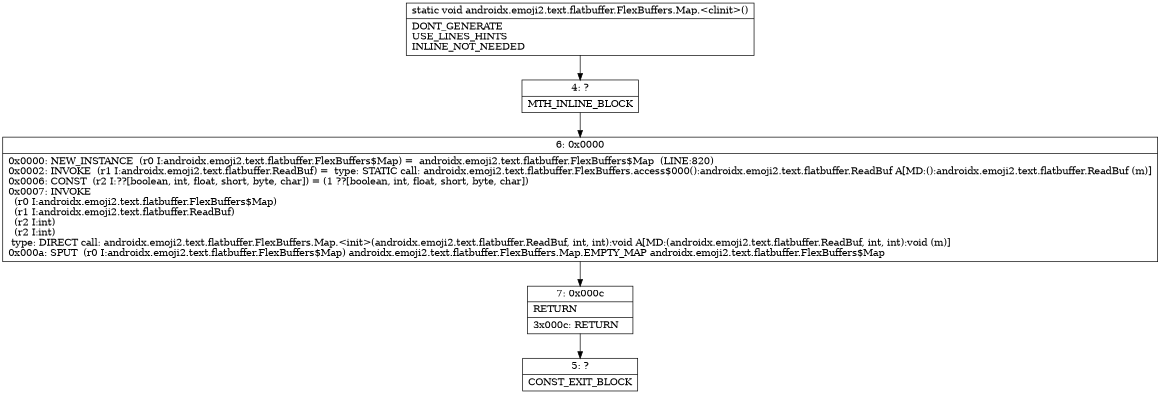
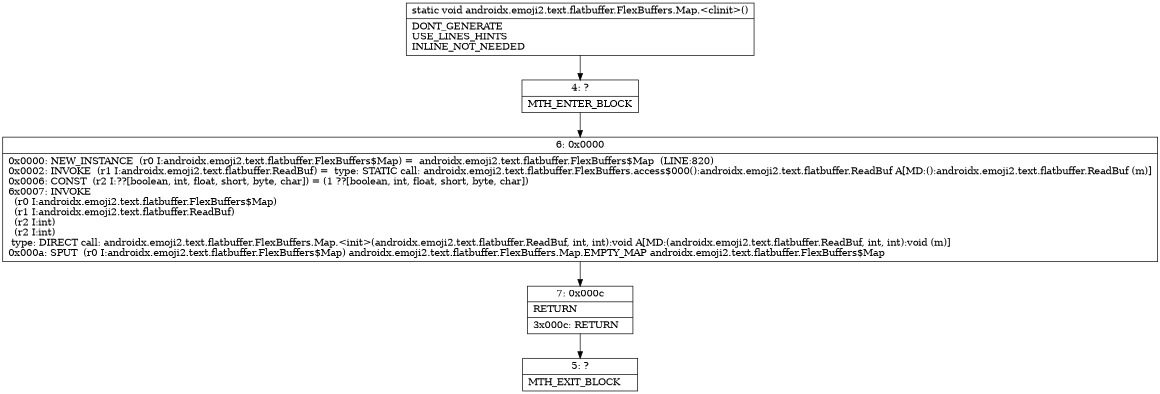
node "4: ?": text "MTH_INLINE_BLOCK" -> "MTH_ENTER_BLOCK"
node "6: 0x0000": text "0x0007: INVOKE" -> "6x0007: INVOKE"
node "5: ?": text "CONST_EXIT_BLOCK" -> "MTH_EXIT_BLOCK"
